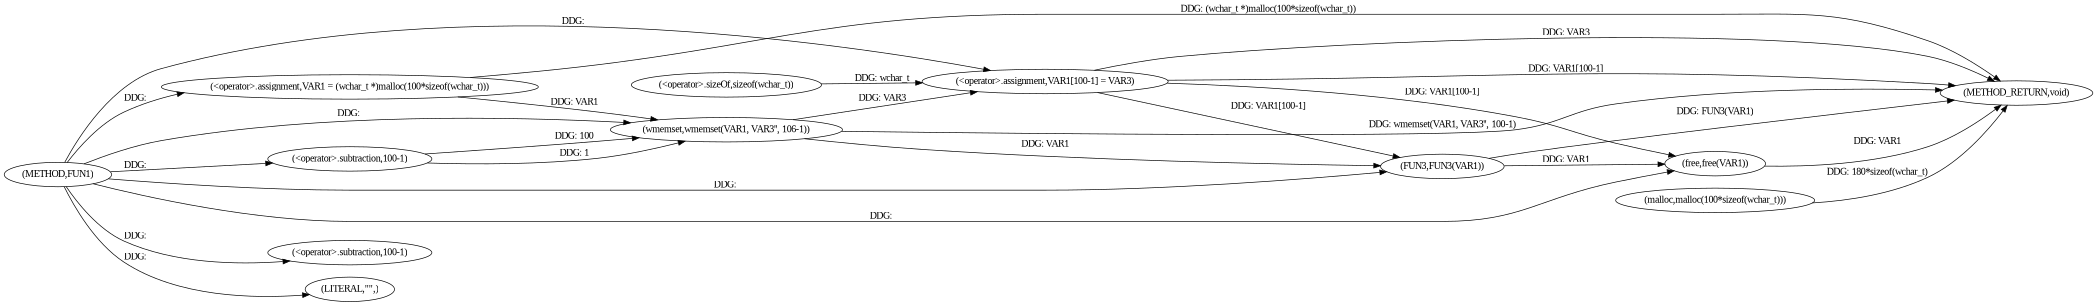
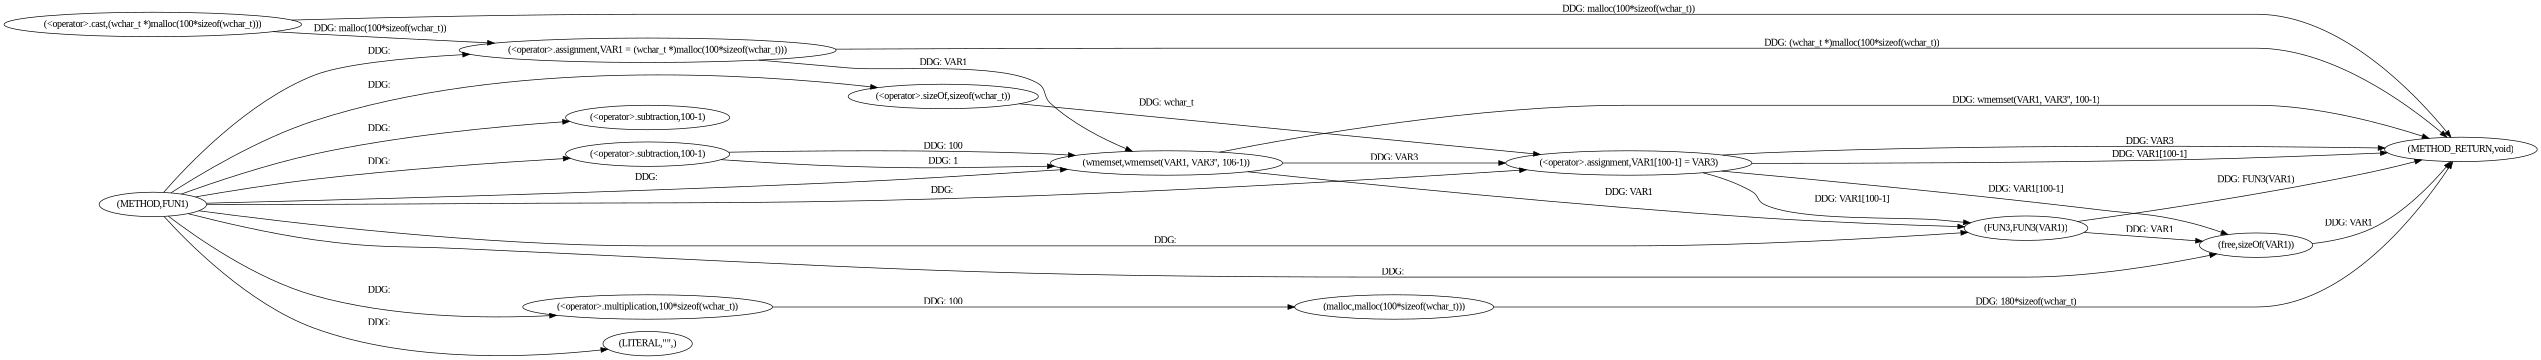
node "(<operator>.cast,(wchar_t *)malloc(100*sizeof(wchar_t)))": added
edge "(METHOD,FUN1)" -> "(<operator>.sizeOf,sizeof(wchar_t))": added, label "DDG:"
node "(free,free(VAR1))": label "(free,free(VAR1))" -> "(free,sizeOf(VAR1))"
node "(<operator>.multiplication,100*sizeof(wchar_t))": added
